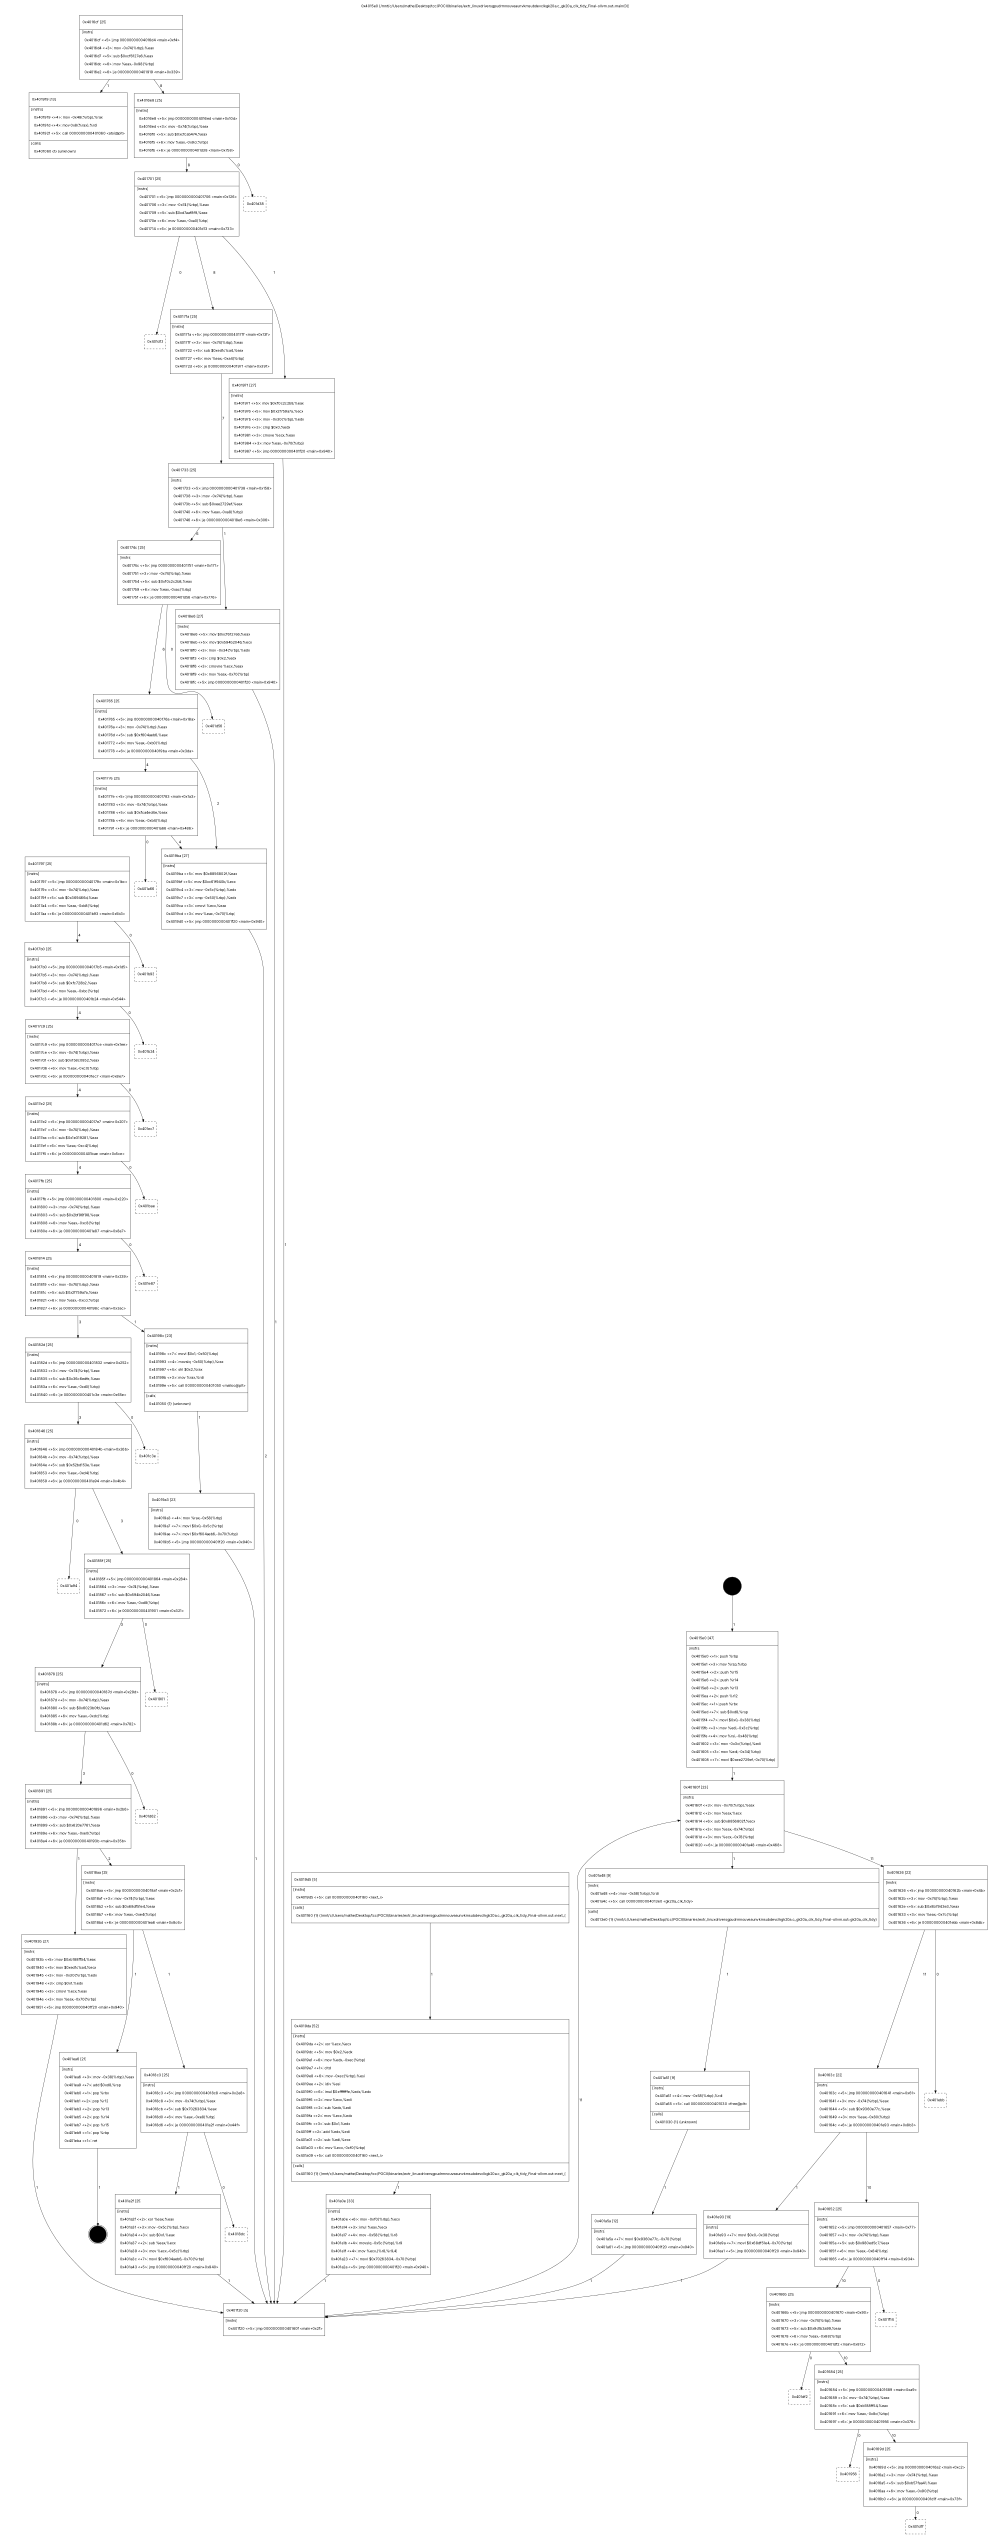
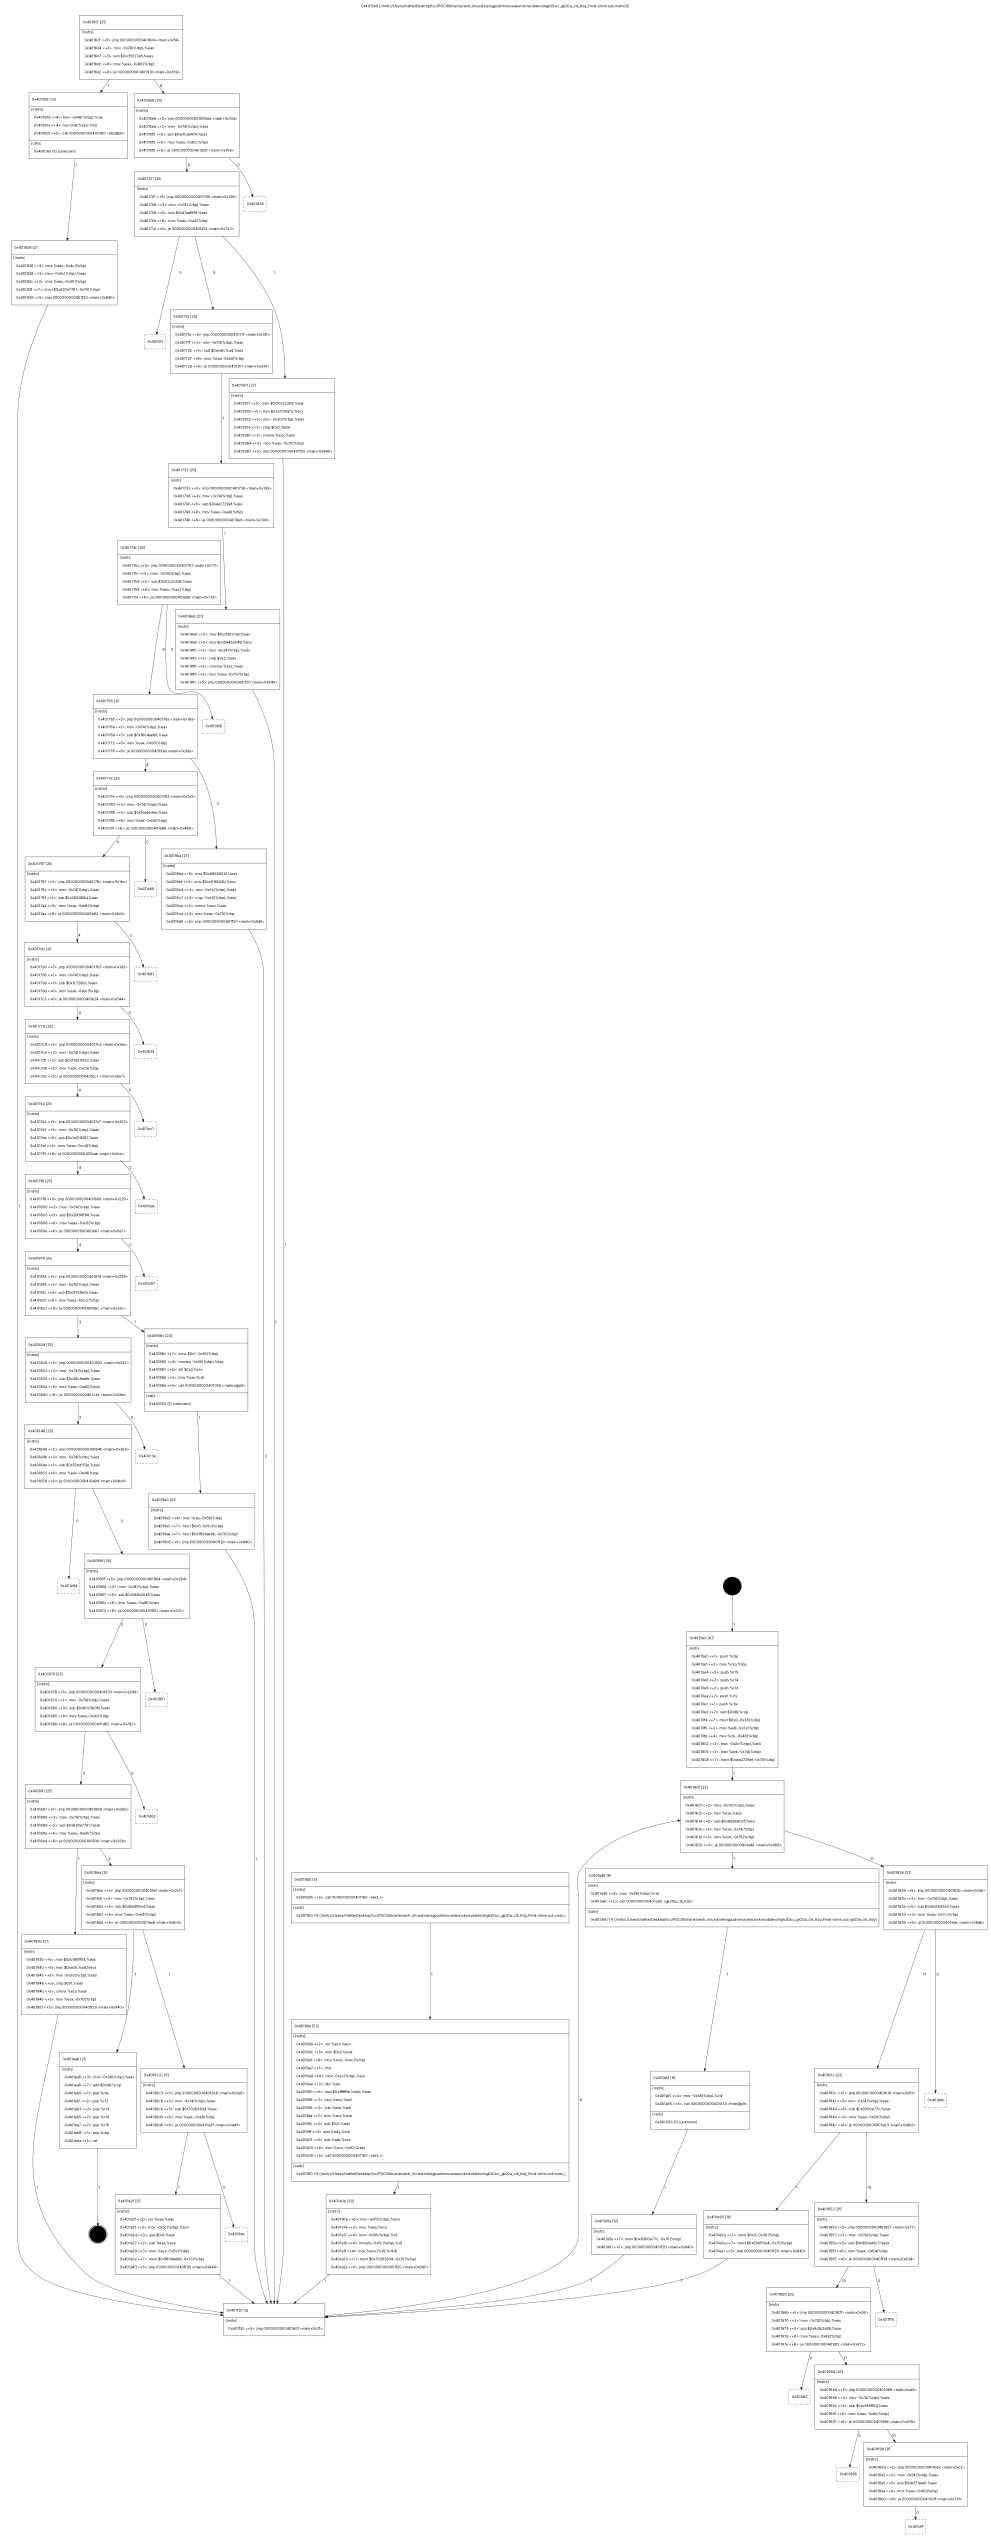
node "0x401926 [21]": added
edge "0x401733 [25]" -> "0x40174c [25]": removed, label "6"
edge "0x40177e [25]" -> "0x4019ba [27]": now "0x40177e [25]" -> "0x401797 [25]"
edge "0x40166b [25]" -> "0x401684 [25]": label " 10" -> " 17"
